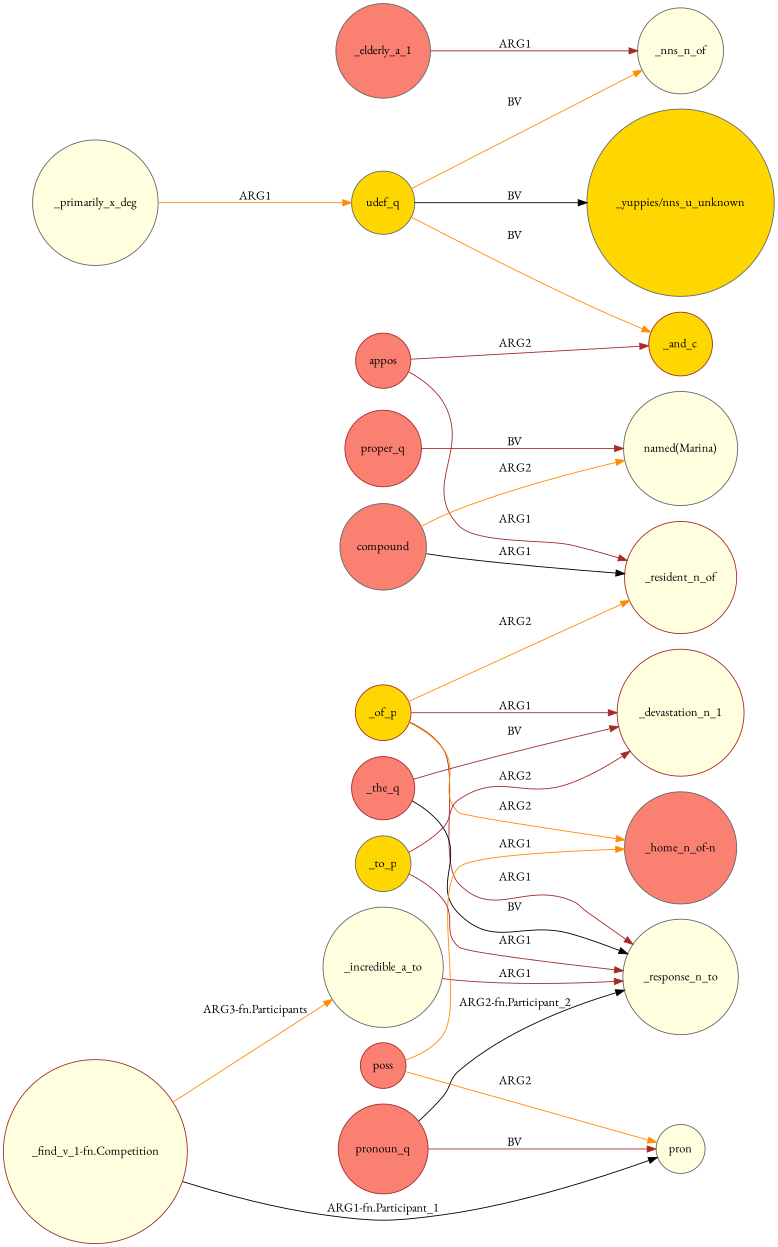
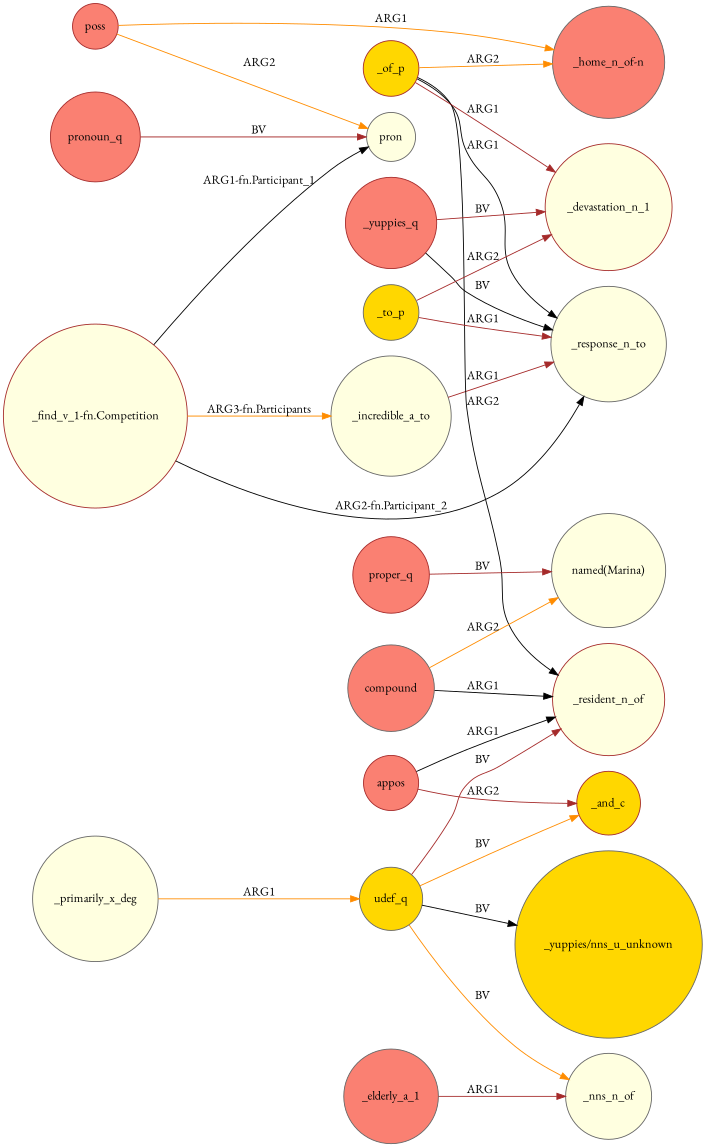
edge "appos" -> "_resident_n_of": color brown -> black
edge "_of_p" -> "_resident_n_of": color darkorange -> black
edge "udef_q" -> "_resident_n_of": added, label "BV"
node "_the_q": label "_the_q" -> "_yuppies_q"
edge "_of_p" -> "_response_n_to": color brown -> black
edge "pronoun_q" -> "_response_n_to": now "_find_v_1-fn.Competition" -> "_response_n_to"
